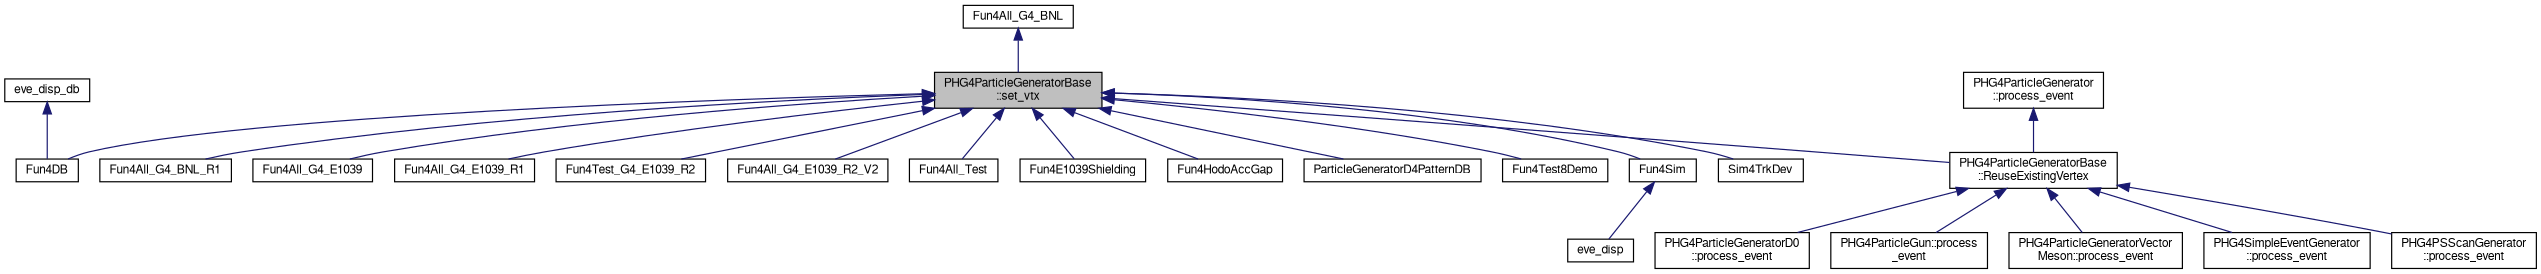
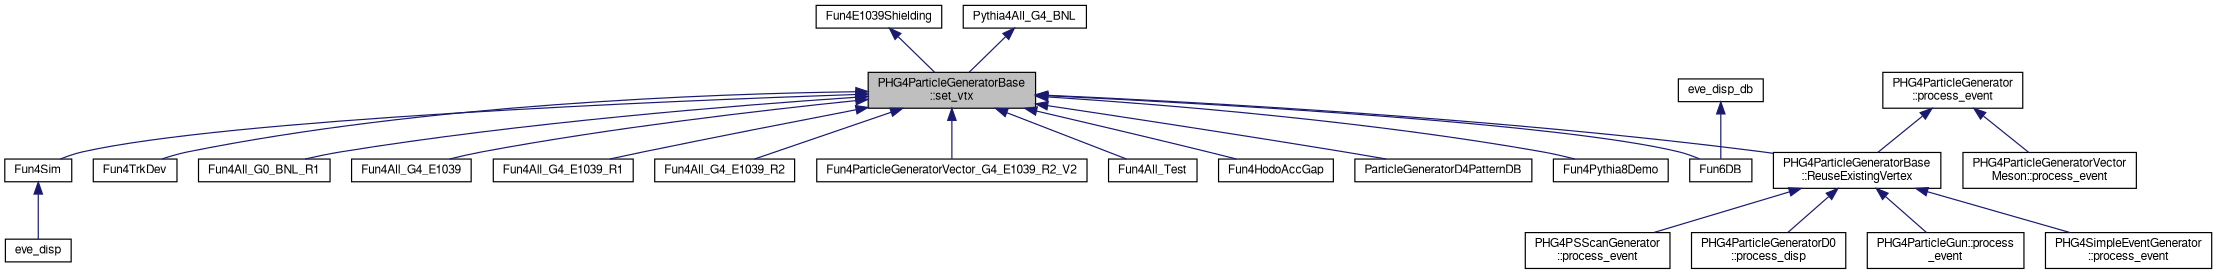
node "Fun4All_G4_BNL": label "Fun4All_G4_BNL" -> "Pythia4All_G4_BNL"
edge "Fun4E1039Shielding" -> "PHG4ParticleGeneratorBase ::set_vtx": reversed
node "Fun4DB": label "Fun4DB" -> "Fun6DB"
node "Fun4All_G4_BNL_R1": label "Fun4All_G4_BNL_R1" -> "Fun4All_G0_BNL_R1"
node "Fun4Test_G4_E1039_R2": label "Fun4Test_G4_E1039_R2" -> "Fun4All_G4_E1039_R2"
node "Fun4All_G4_E1039_R2_V2": label "Fun4All_G4_E1039_R2_V2" -> "Fun4ParticleGeneratorVector_G4_E1039_R2_V2"
node "Fun4Test8Demo": label "Fun4Test8Demo" -> "Fun4Pythia8Demo"
node "Sim4TrkDev": label "Sim4TrkDev" -> "Fun4TrkDev"
edge "PHG4ParticleGeneratorVector Meson::process_event" -> "PHG4ParticleGeneratorBase ::ReuseExistingVertex": now "PHG4ParticleGeneratorVector Meson::process_event" -> "PHG4ParticleGenerator ::process_event"
node "PHG4ParticleGeneratorD0 ::process_event": label "PHG4ParticleGeneratorD0 ::process_event" -> "PHG4ParticleGeneratorD0 ::process_disp"
